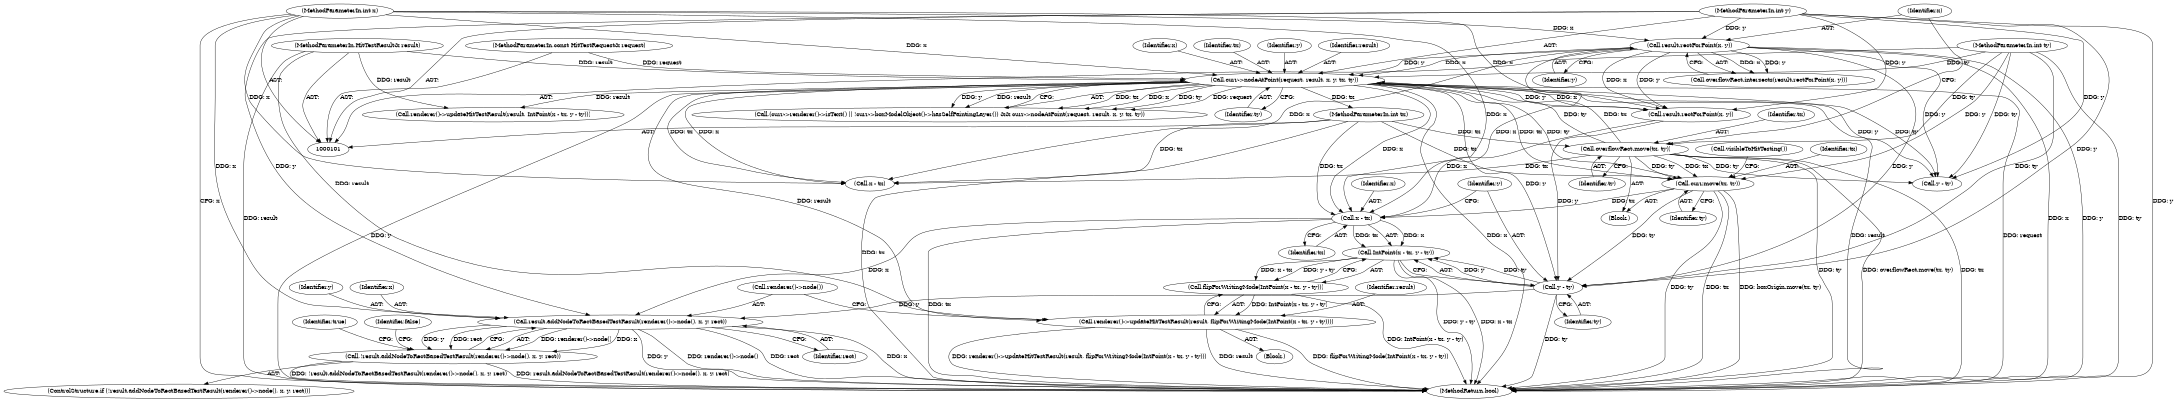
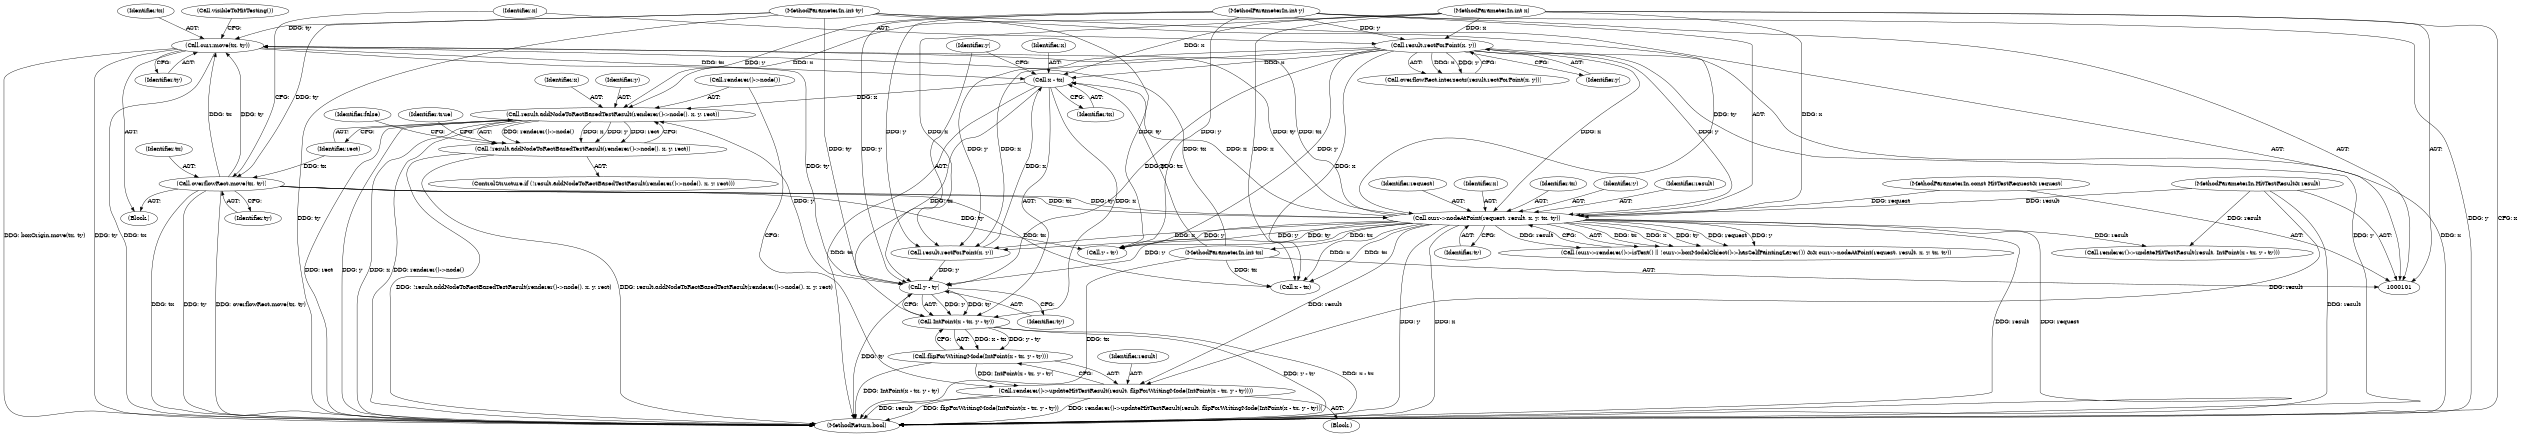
edge "(MethodParameterIn,int ty)" -> "(Call,curr.move(tx, ty))": label "DDG: y" -> "DDG: ty"
edge "(MethodParameterIn,int tx)" -> "(Call,overflowRect.move(tx, ty))": now "(Identifier,rect)" -> "(Call,overflowRect.move(tx, ty))"
node "(Identifier,request)": added
